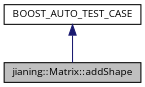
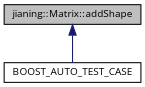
edge "jianing::Matrix::addShape" -> "BOOST_AUTO_TEST_CASE": reversed
